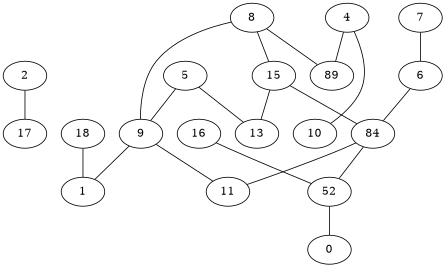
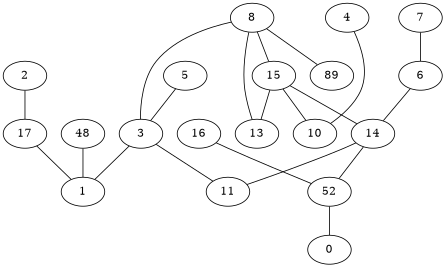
edge "4" -- "89": removed
edge "5" -- "13": now "8" -- "13"
edge "15" -- "10": added
node "18": label "18" -> "48"
node "9": label "9" -> "3"
node "84": label "84" -> "14"
edge "17" -- "1": added
